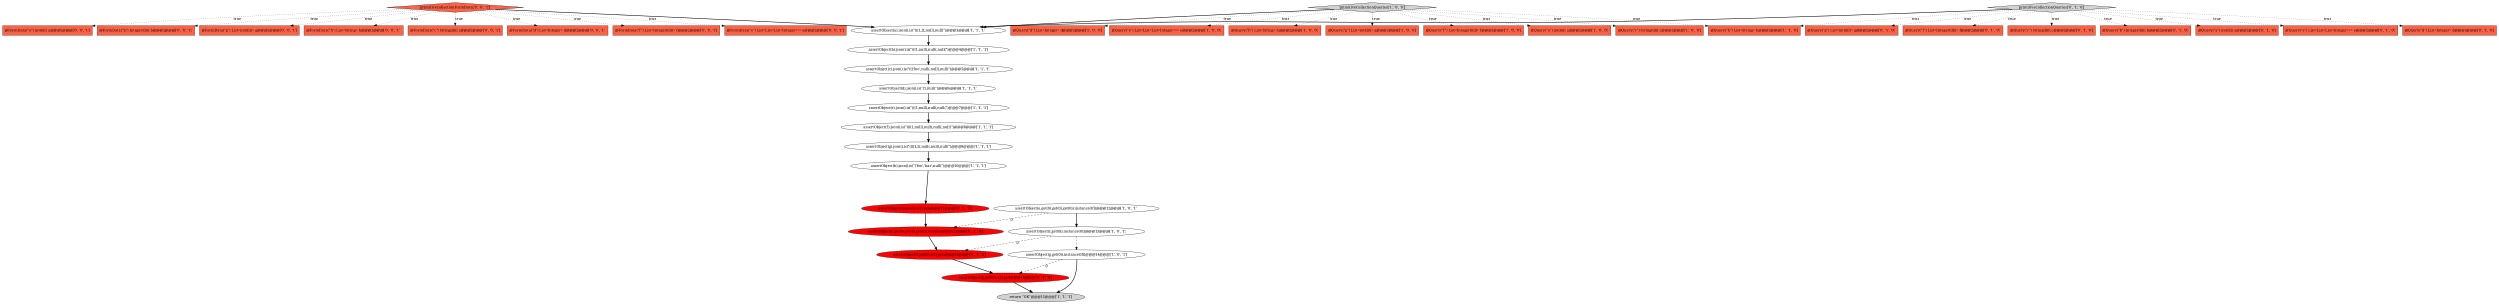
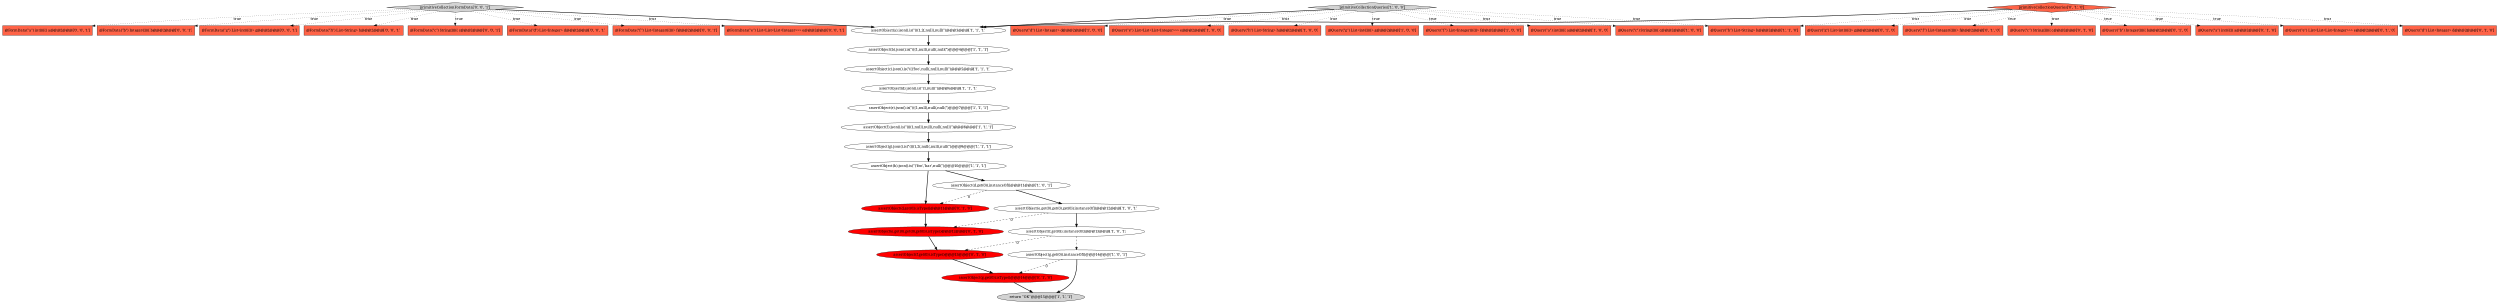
node "primitiveCollectionFormData['0', '0', '1']": fillcolor tomato -> lightgray
node "primitiveCollectionQueries['0', '1', '0']": fillcolor lightgray -> tomato
node "assertObject(d.get(0)).instanceOf()@@@11@@@['1', '0', '1']": added
